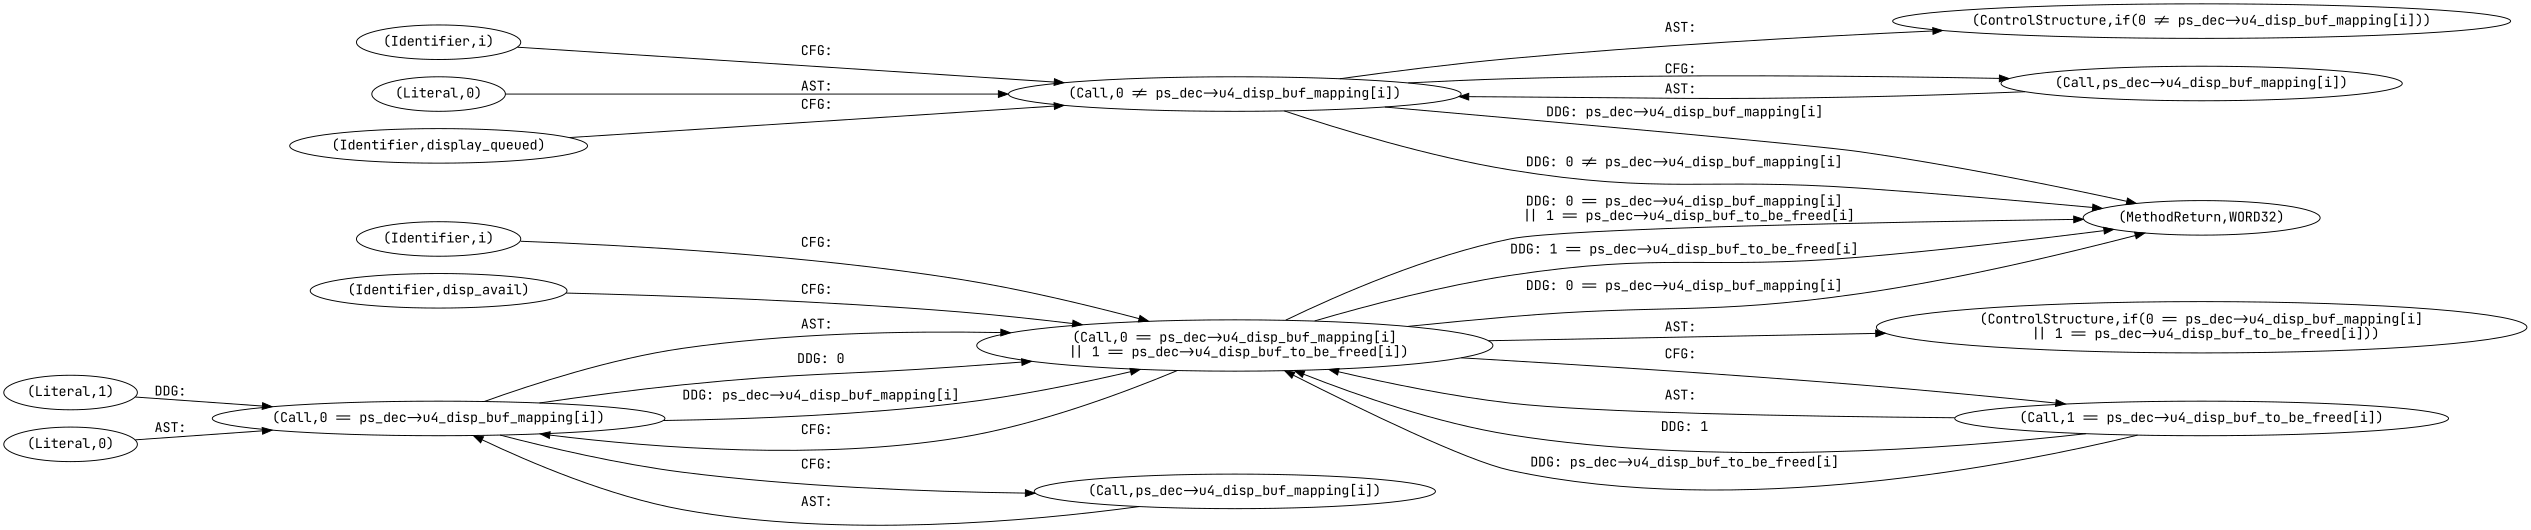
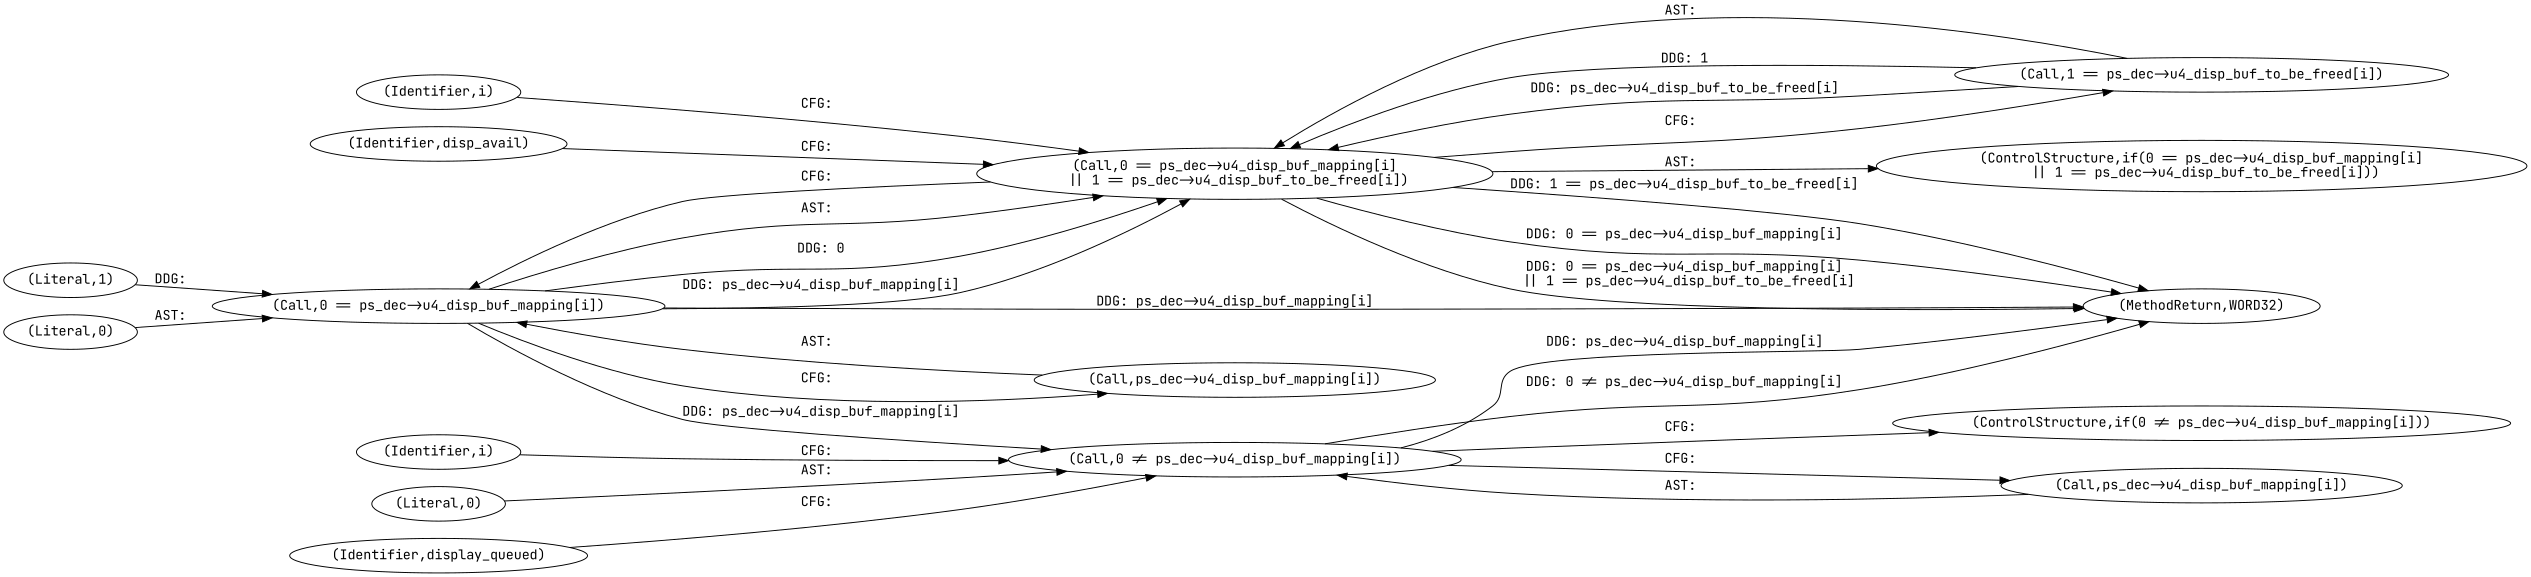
edge "(Call,0 != ps_dec->u4_disp_buf_mapping[i])" -> "(ControlStructure,if(0 != ps_dec->u4_disp_buf_mapping[i]))": label "AST: " -> "CFG: "
edge "(Call,0 == ps_dec->u4_disp_buf_mapping[i])" -> "(MethodReturn,WORD32)": added, label "DDG: ps_dec->u4_disp_buf_mapping[i]"
edge "(Call,0 == ps_dec->u4_disp_buf_mapping[i])" -> "(Call,0 != ps_dec->u4_disp_buf_mapping[i])": added, label "DDG: ps_dec->u4_disp_buf_mapping[i]"
